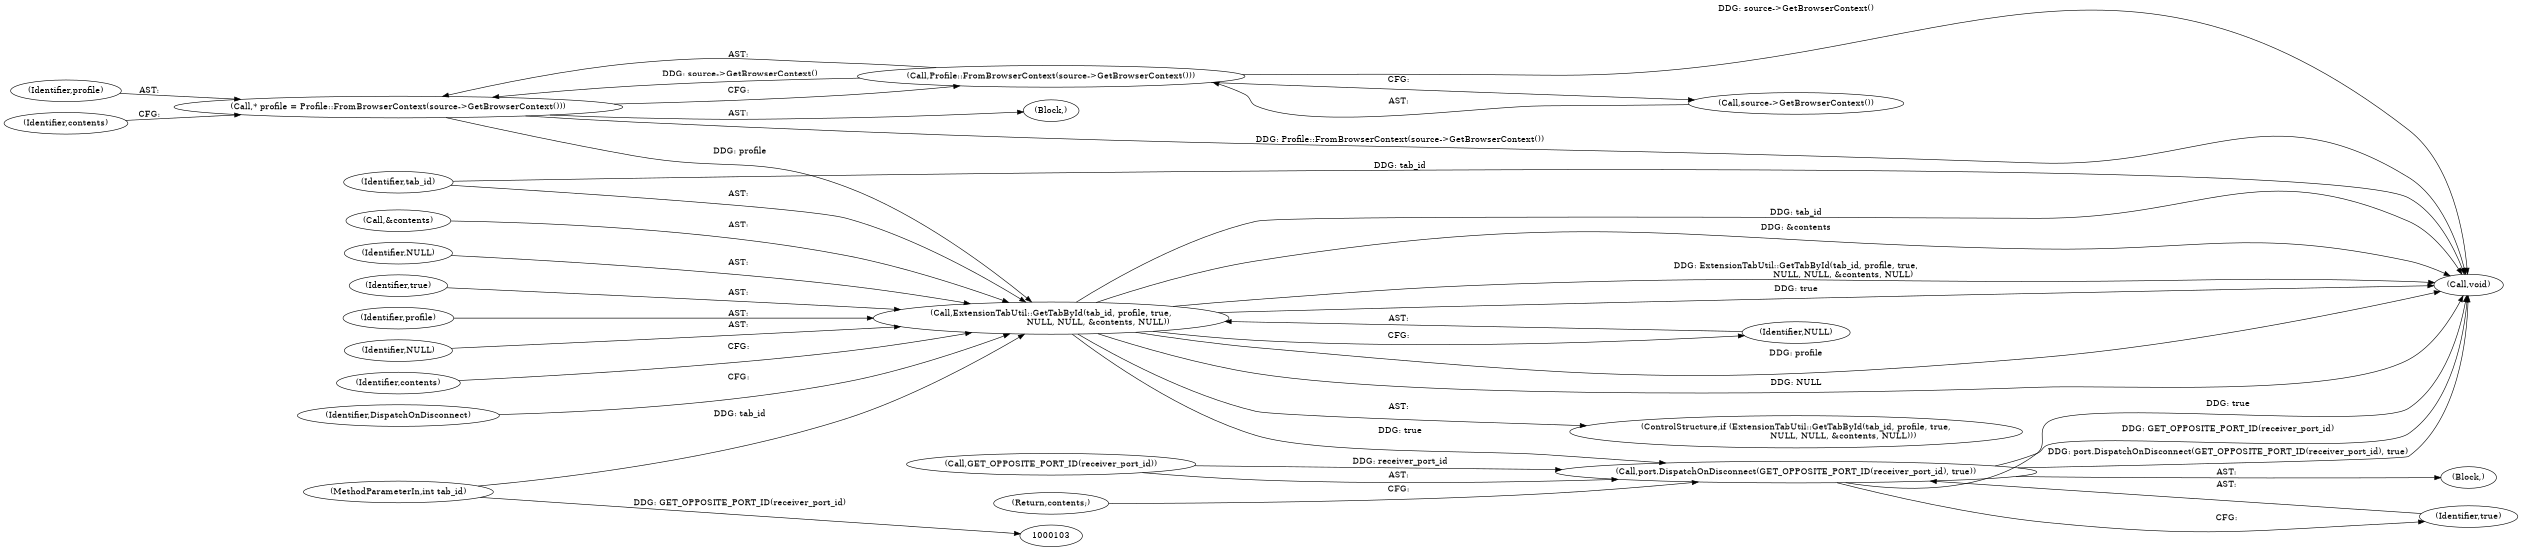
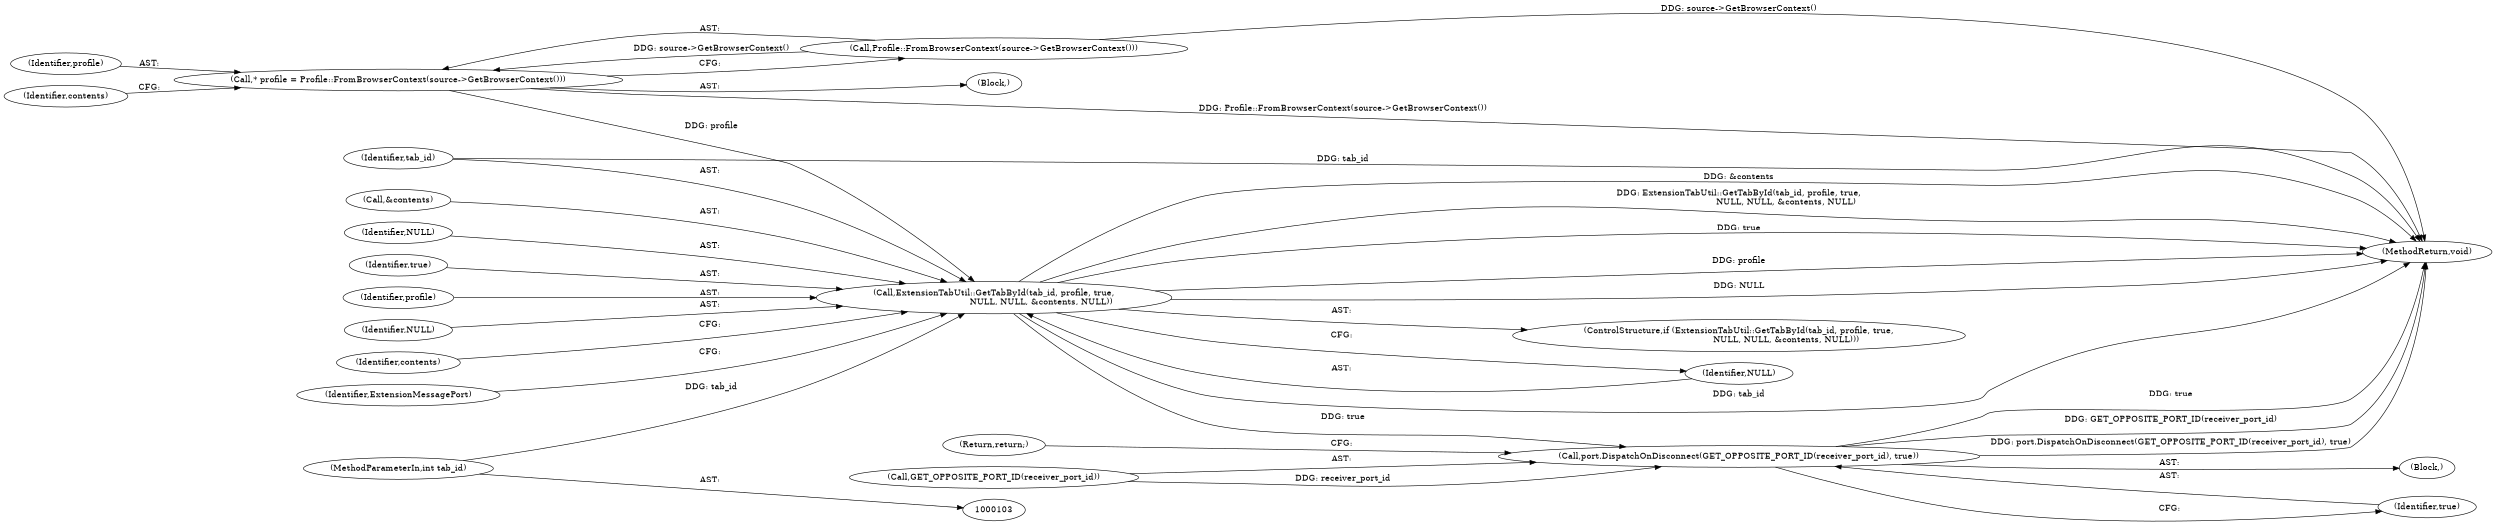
node "(Call,source->GetBrowserContext())": removed
node "(Call,void)": label "(Call,void)" -> "(MethodReturn,void)"
node "(Identifier,DispatchOnDisconnect)": label "(Identifier,DispatchOnDisconnect)" -> "(Identifier,ExtensionMessagePort)"
edge "(MethodParameterIn,int tab_id)" -> "1000103": label "DDG: GET_OPPOSITE_PORT_ID(receiver_port_id)" -> "AST: "
node "(Return,contents;)": label "(Return,contents;)" -> "(Return,return;)"
